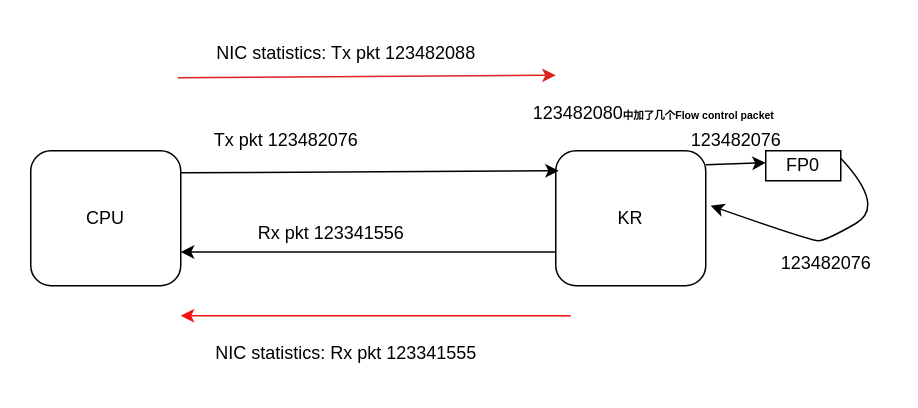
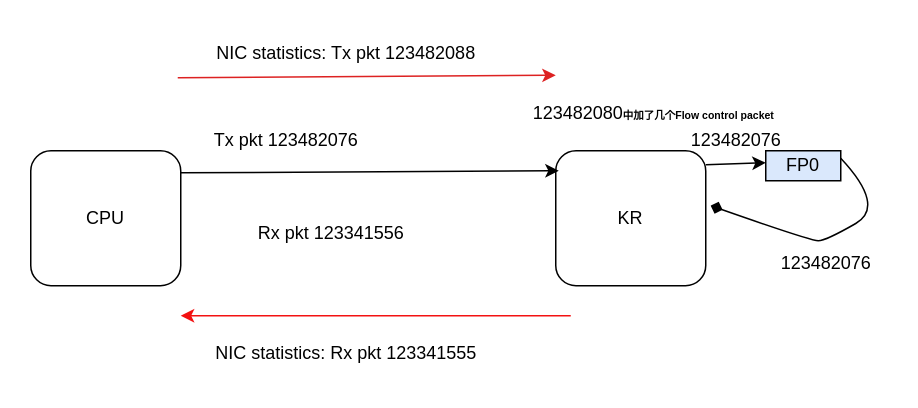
node "FP0": fillcolor #ffffff -> #dae8fc
edge "FP0" -> "KR": arrowhead classic -> diamond
edge "KR" -> "CPU": removed
